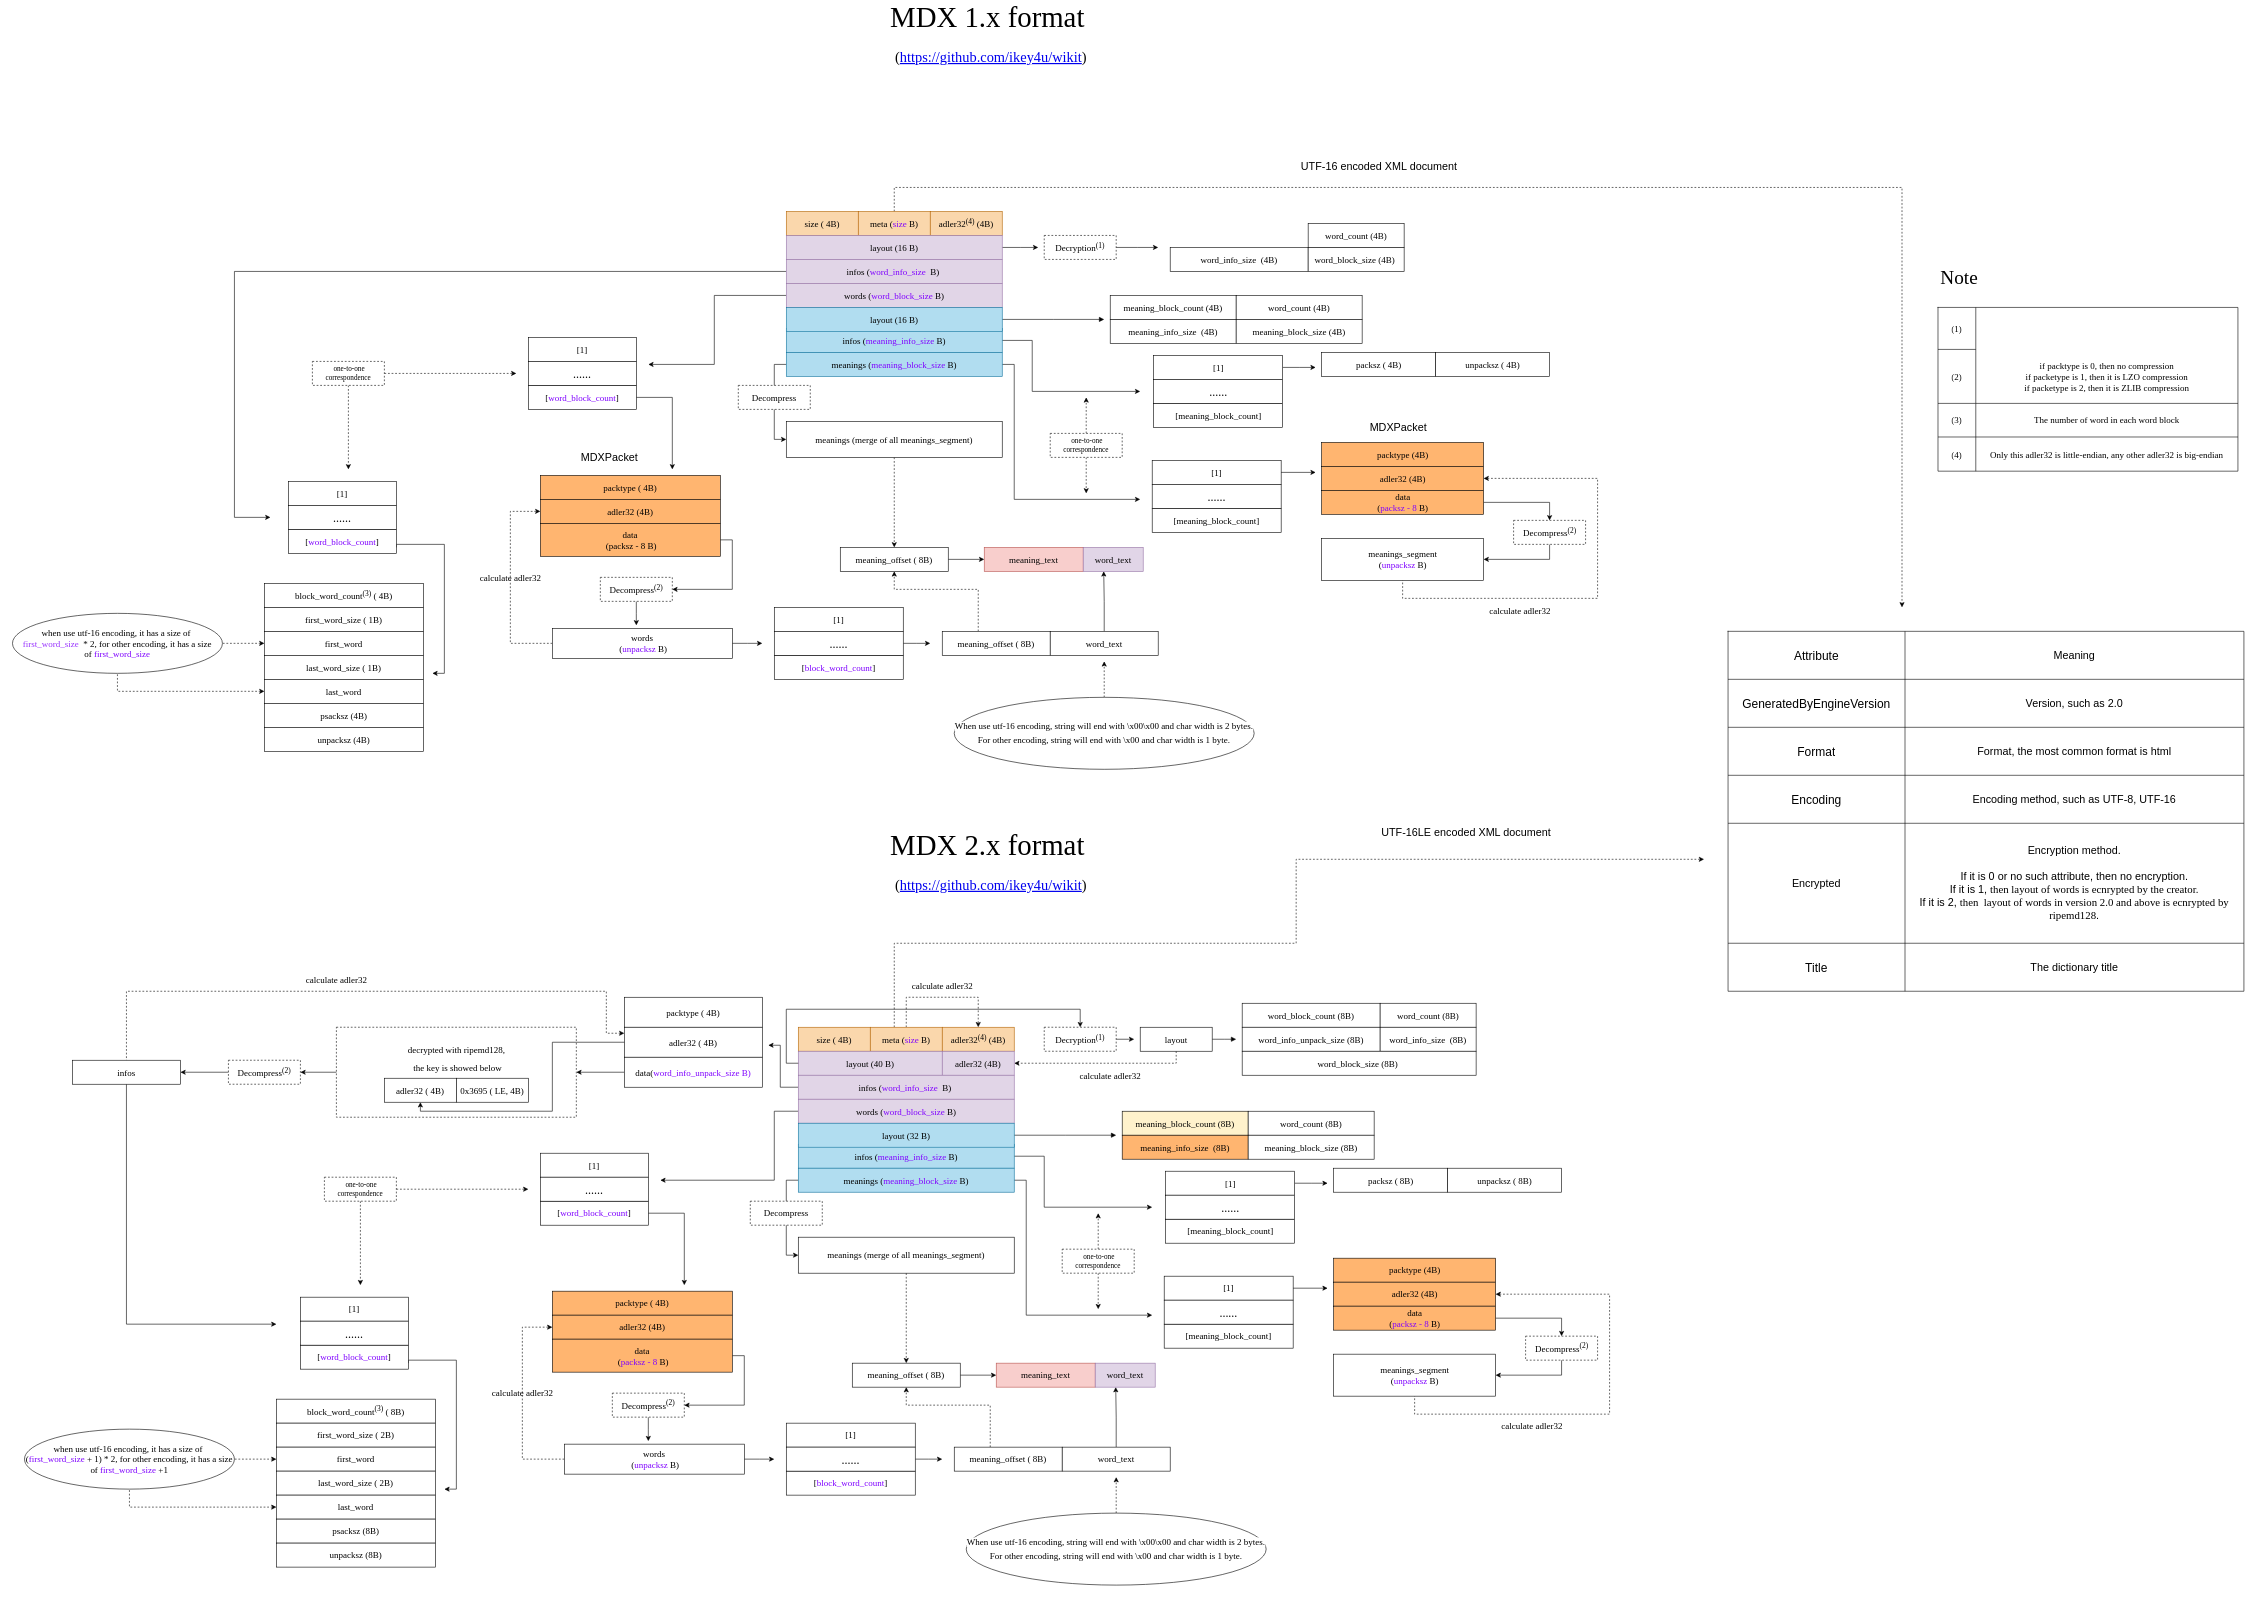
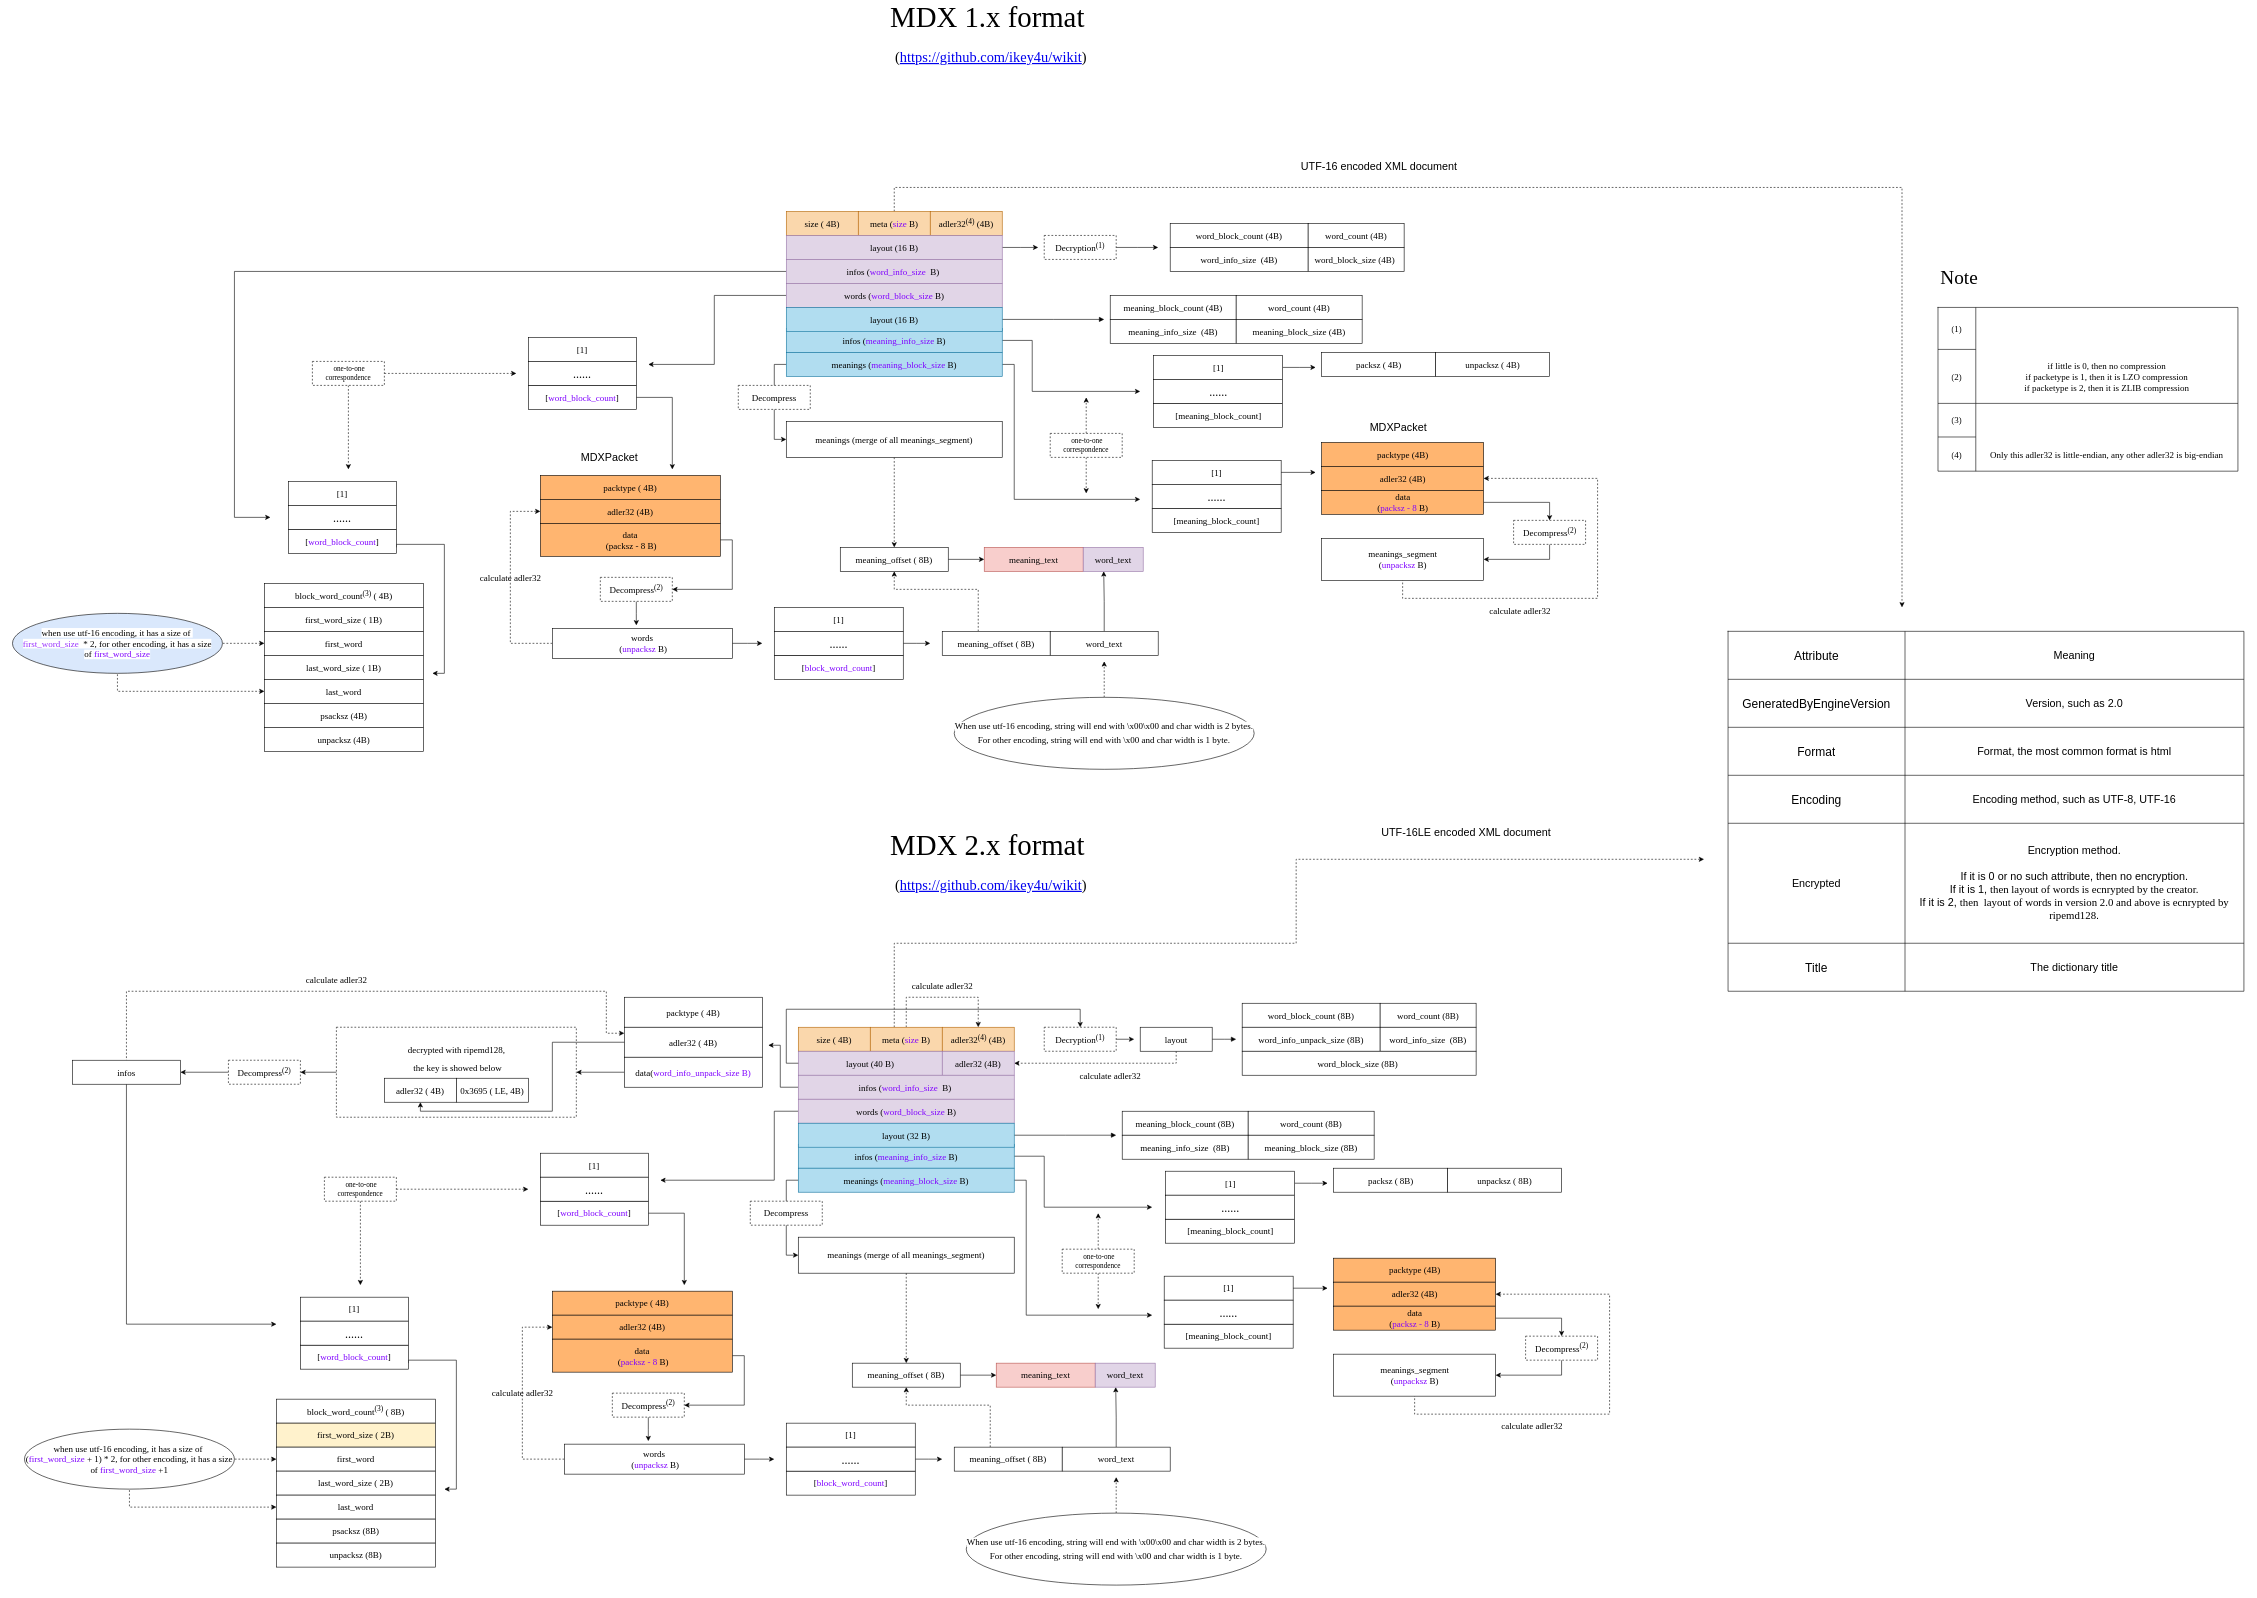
node "word_block_count (4B)": added
node "if packtype is 0, then no compression if packetype is 1, then it is LZO compression if packetype is 2, then it is ZLIB compression": label "if packtype is 0, then no compression if packetype is 1, then it is LZO compression if packetype is 2, then it is ZLIB compression" -> "if little is 0, then no compression if packetype is 1, then it is LZO compression if packetype is 2, then it is ZLIB compression"
node "The number of word in each word block": removed
node "when use utf-16 encoding, it has a size of first_word_size * 2, for other encoding, it has a size of first_word_size": fillcolor #ffffff -> #dae8fc
node "meaning_block_count (8B)": fillcolor #fff2cc -> #ffffff
node "meaning_info_size (8B)": fillcolor #ffb570 -> #ffffff
node "first_word_size ( 2B)": fillcolor #ffffff -> #fff2cc
